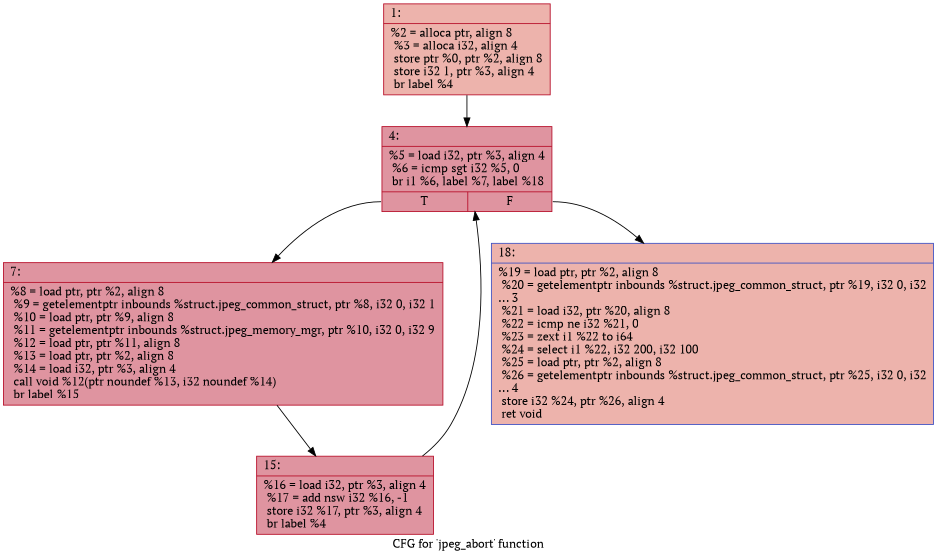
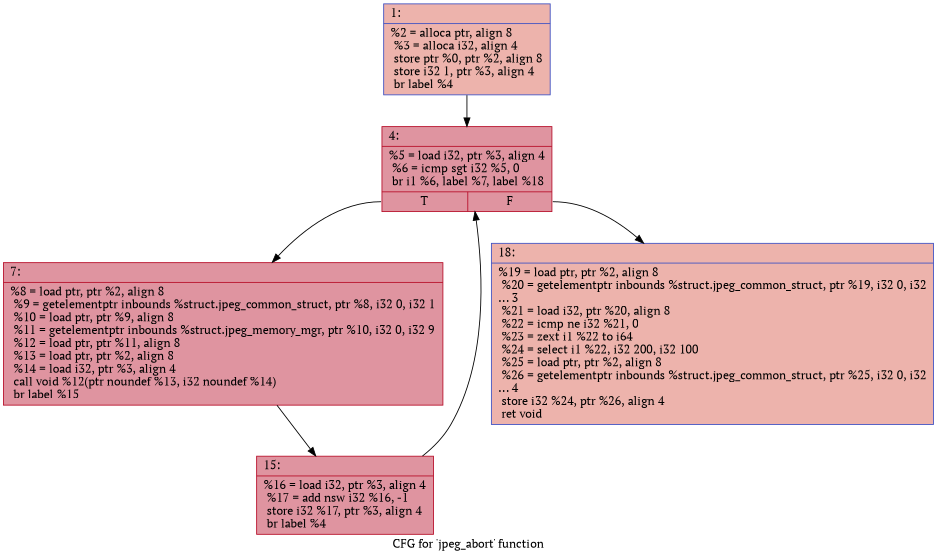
node "1:": color #b70d28ff -> #3d50c3ff
